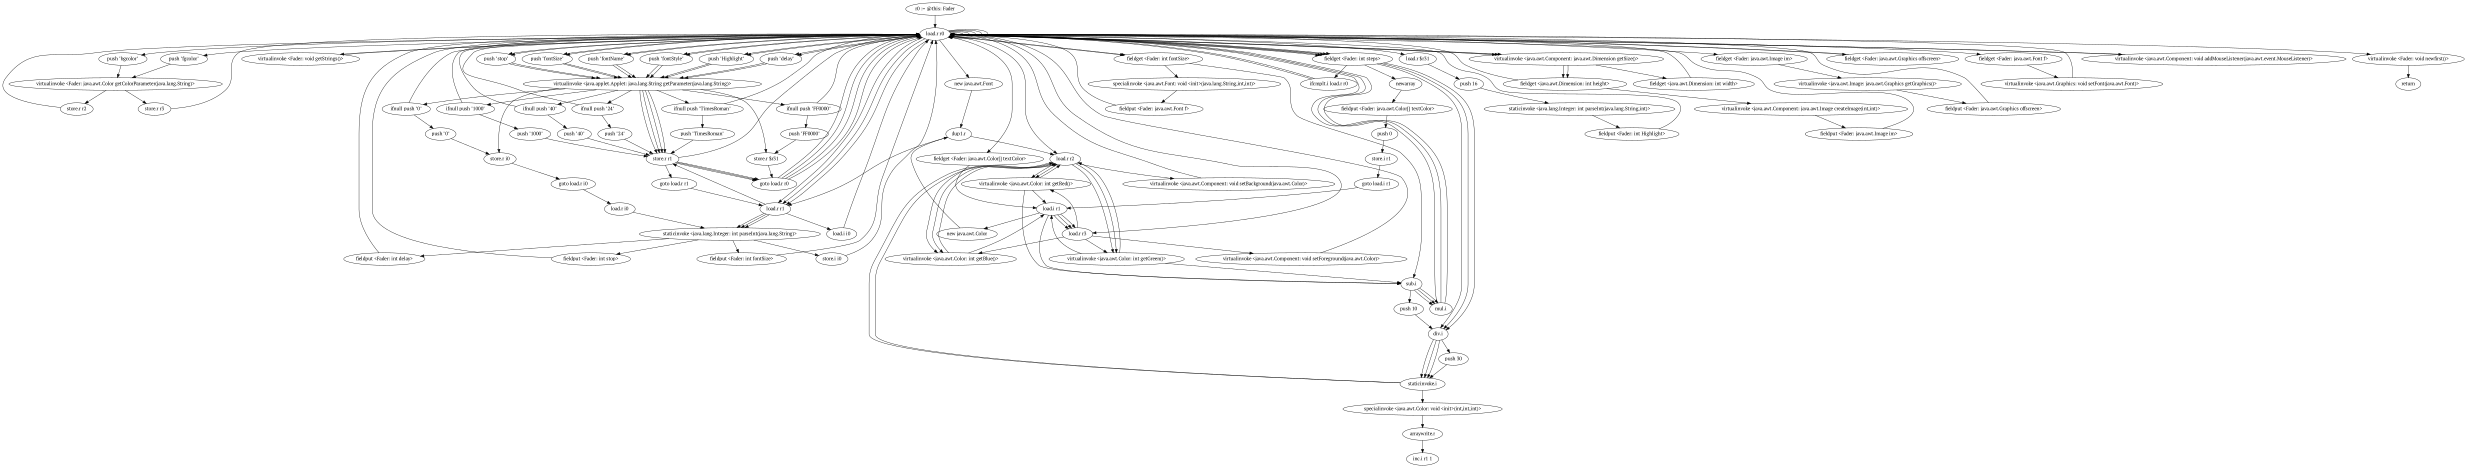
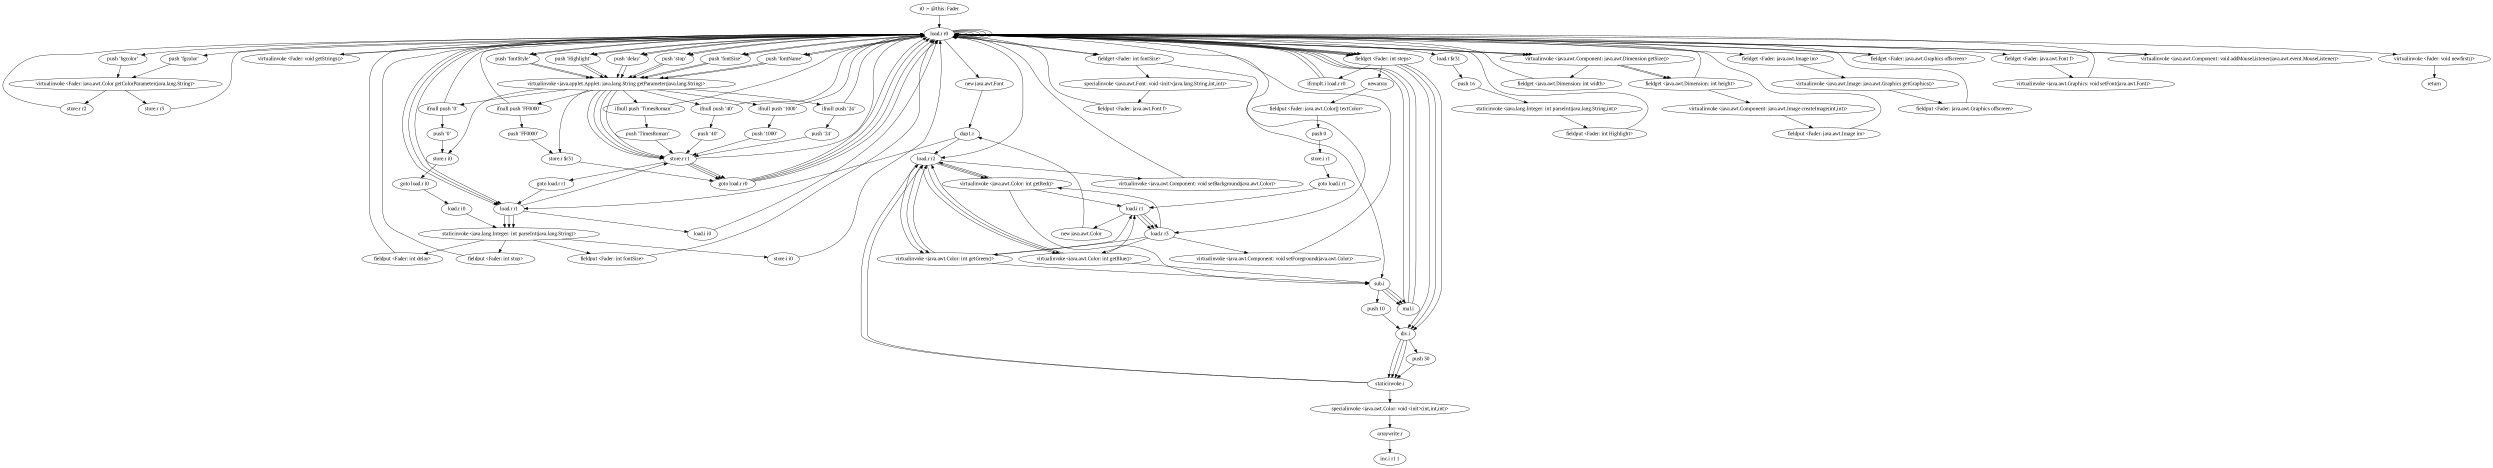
node "fieldget <Fader: java.awt.Color[] textColor>": removed
edge "load.i r1" -> "sub.i": now "virtualinvoke <java.awt.Color: int getBlue()>" -> "sub.i"
